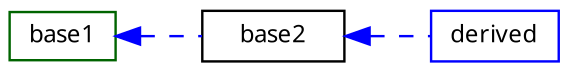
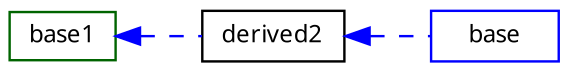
node "base2": label "base2" -> "derived2"
node "derived": label "derived" -> "base"
